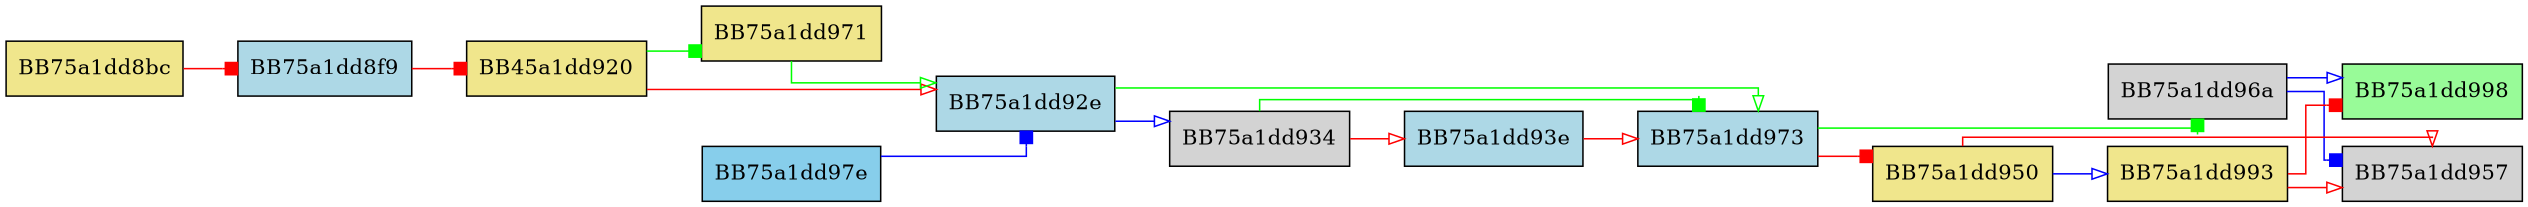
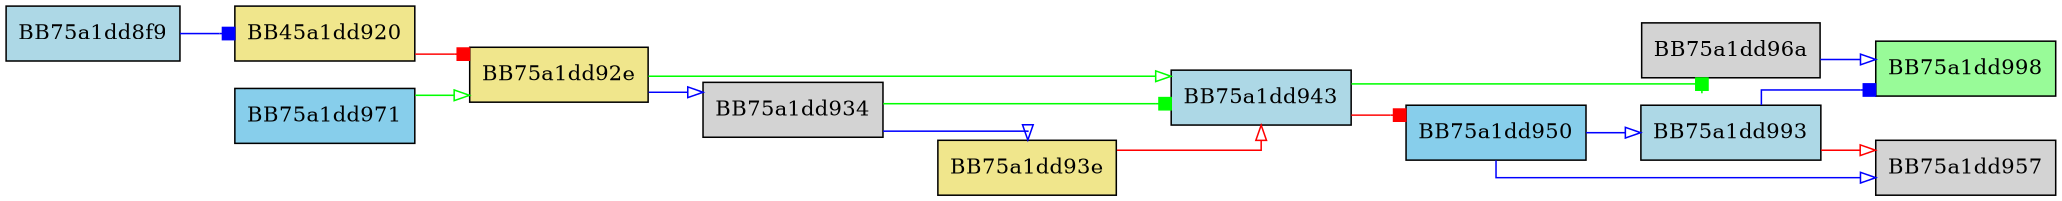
node "BB75a1dd971": fillcolor khaki -> skyblue
edge "BB45a1dd920" -> "BB75a1dd971": removed
node "BB75a1dd8bc": removed
edge "BB75a1dd8f9" -> "BB45a1dd920": color red -> blue
edge "BB45a1dd920" -> "BB75a1dd92e": arrowhead onormal -> box
node "BB75a1dd92e": fillcolor lightblue -> khaki
edge "BB75a1dd96a" -> "BB75a1dd957": removed
edge "BB75a1dd950" -> "BB75a1dd957": color red -> blue
edge "BB75a1dd934" -> "BB75a1dd93e": color red -> blue
node "BB75a1dd93e": fillcolor lightblue -> khaki
node "BB75a1dd973": label "BB75a1dd973" -> "BB75a1dd943"
edge "BB75a1dd993" -> "BB75a1dd998": color red -> blue
node "BB75a1dd97e": removed
node "BB75a1dd950": fillcolor khaki -> skyblue
node "BB75a1dd993": fillcolor khaki -> lightblue
